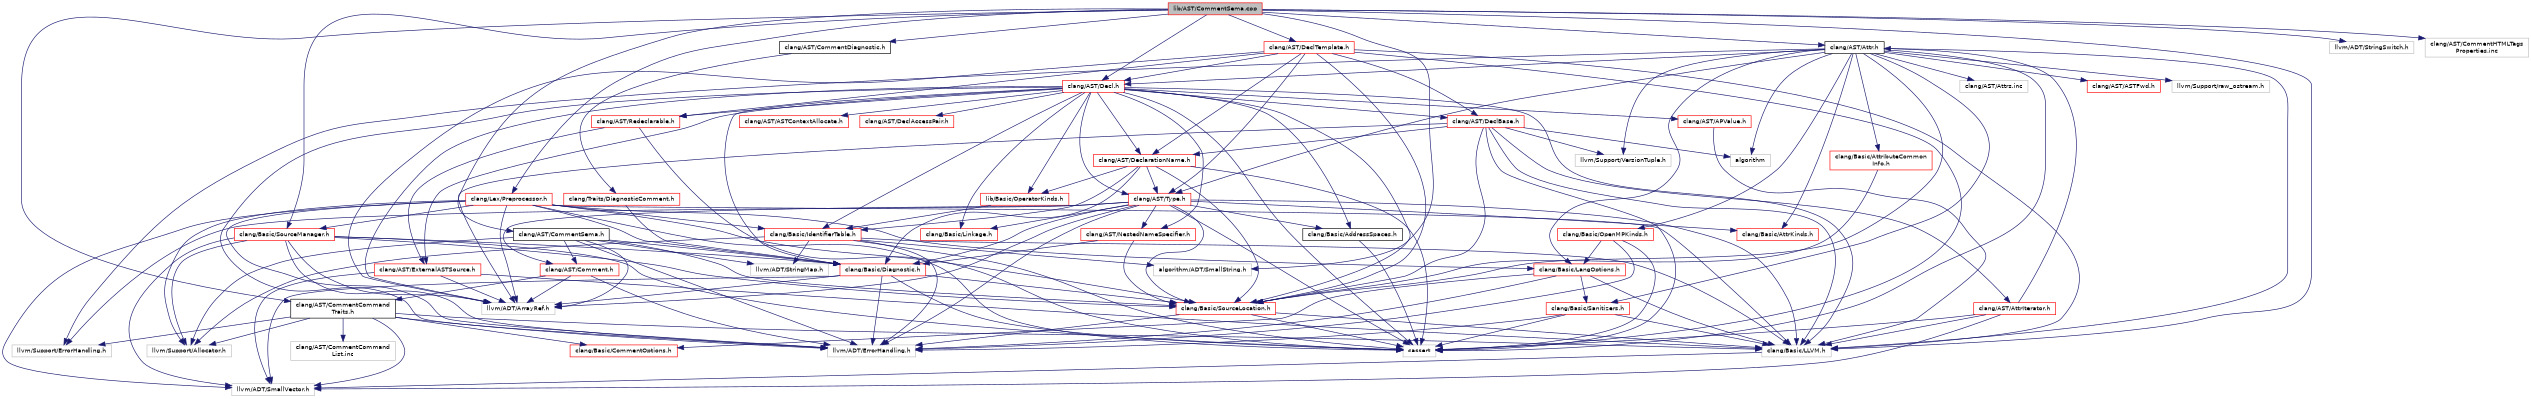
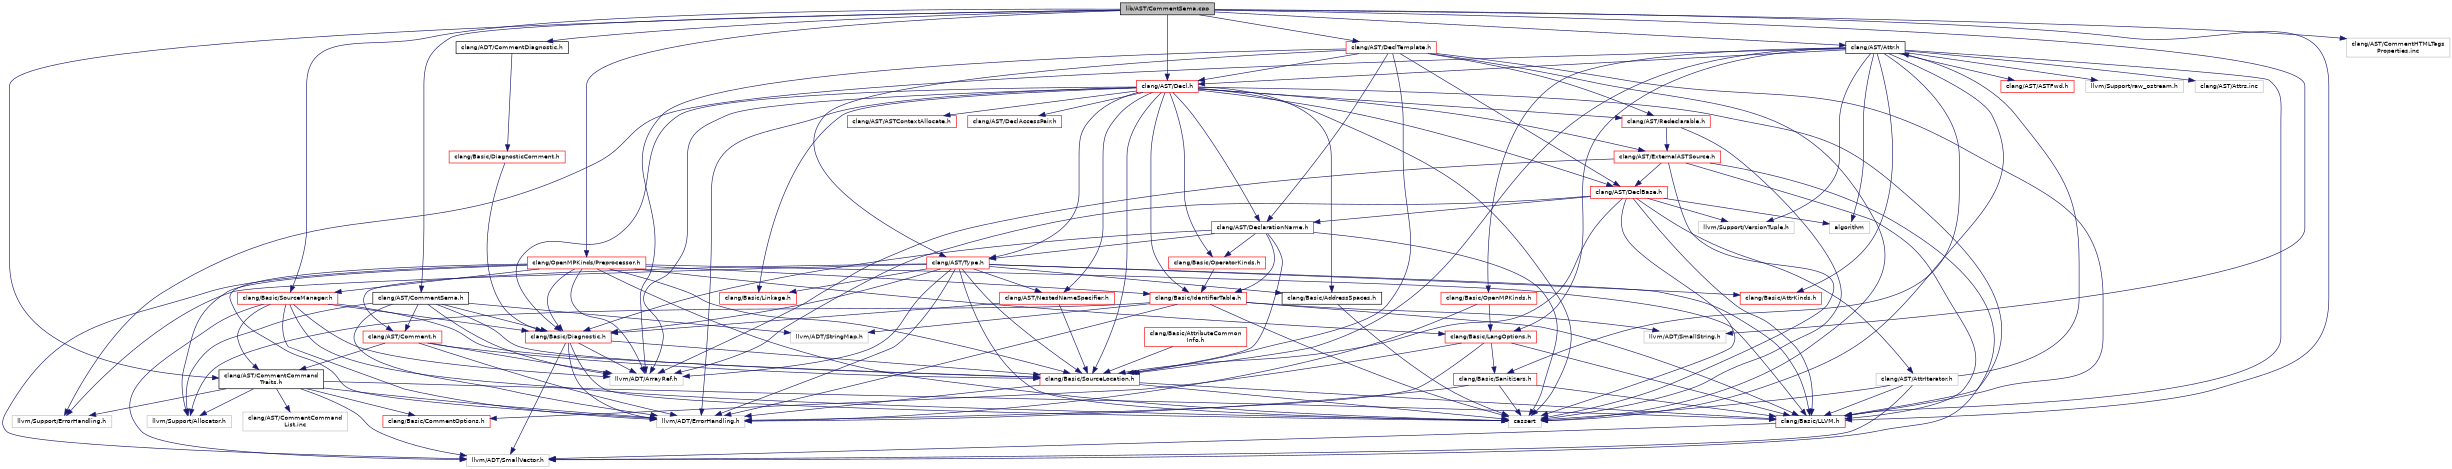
node "lib/AST/CommentSema.cpp": color red -> black
node "clang/AST/CommentDiagnostic.h": label "clang/AST/CommentDiagnostic.h" -> "clang/ADT/CommentDiagnostic.h"
node "llvm/ADT/StringSwitch.h": removed
edge "clang/AST/Attr.h" -> "clang/Basic/AttributeCommon Info.h": removed
edge "clang/AST/Attr.h" -> "clang/AST/Type.h": removed
node "clang/AST/APValue.h": removed
edge "clang/AST/ExternalASTSource.h" -> "clang/AST/DeclBase.h": added
node "clang/Lex/Preprocessor.h": label "clang/Lex/Preprocessor.h" -> "clang/OpenMPKinds/Preprocessor.h"
node "clang/Traits/DiagnosticComment.h": label "clang/Traits/DiagnosticComment.h" -> "clang/Basic/DiagnosticComment.h"
node "lib/Basic/OperatorKinds.h": label "lib/Basic/OperatorKinds.h" -> "clang/Basic/OperatorKinds.h"
edge "clang/Basic/SourceManager.h" -> "llvm/Support/Allocator.h": now "clang/Basic/SourceManager.h" -> "clang/AST/CommentCommand Traits.h"
node "algorithm/ADT/SmallString.h": label "algorithm/ADT/SmallString.h" -> "llvm/ADT/SmallString.h"
node "clang/AST/AttrIterator.h": color red -> grey75
edge "clang/Basic/OpenMPKinds.h" -> "cassert": now "clang/AST/ExternalASTSource.h" -> "cassert"
node "clang/Basic/LLVM.h": color grey75 -> red
edge "clang/AST/Comment.h" -> "clang/Basic/SourceLocation.h": added
